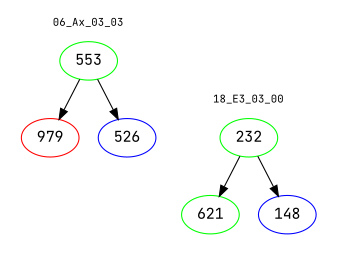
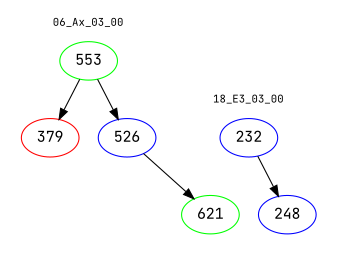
cluster "06_Ax_03_03": label "06_Ax_03_03" -> "06_Ax_03_00"
node "979": label "979" -> "379"
node "232": color green -> blue
edge "232" -> "621": now "526" -> "621"
node "148": label "148" -> "248"
